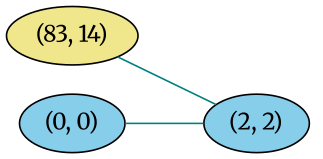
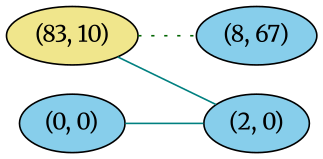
node "(83, 14)": label "(83, 14)" -> "(83, 10)"
node "(8, 67)": added
node "(2, 2)": label "(2, 2)" -> "(2, 0)"
